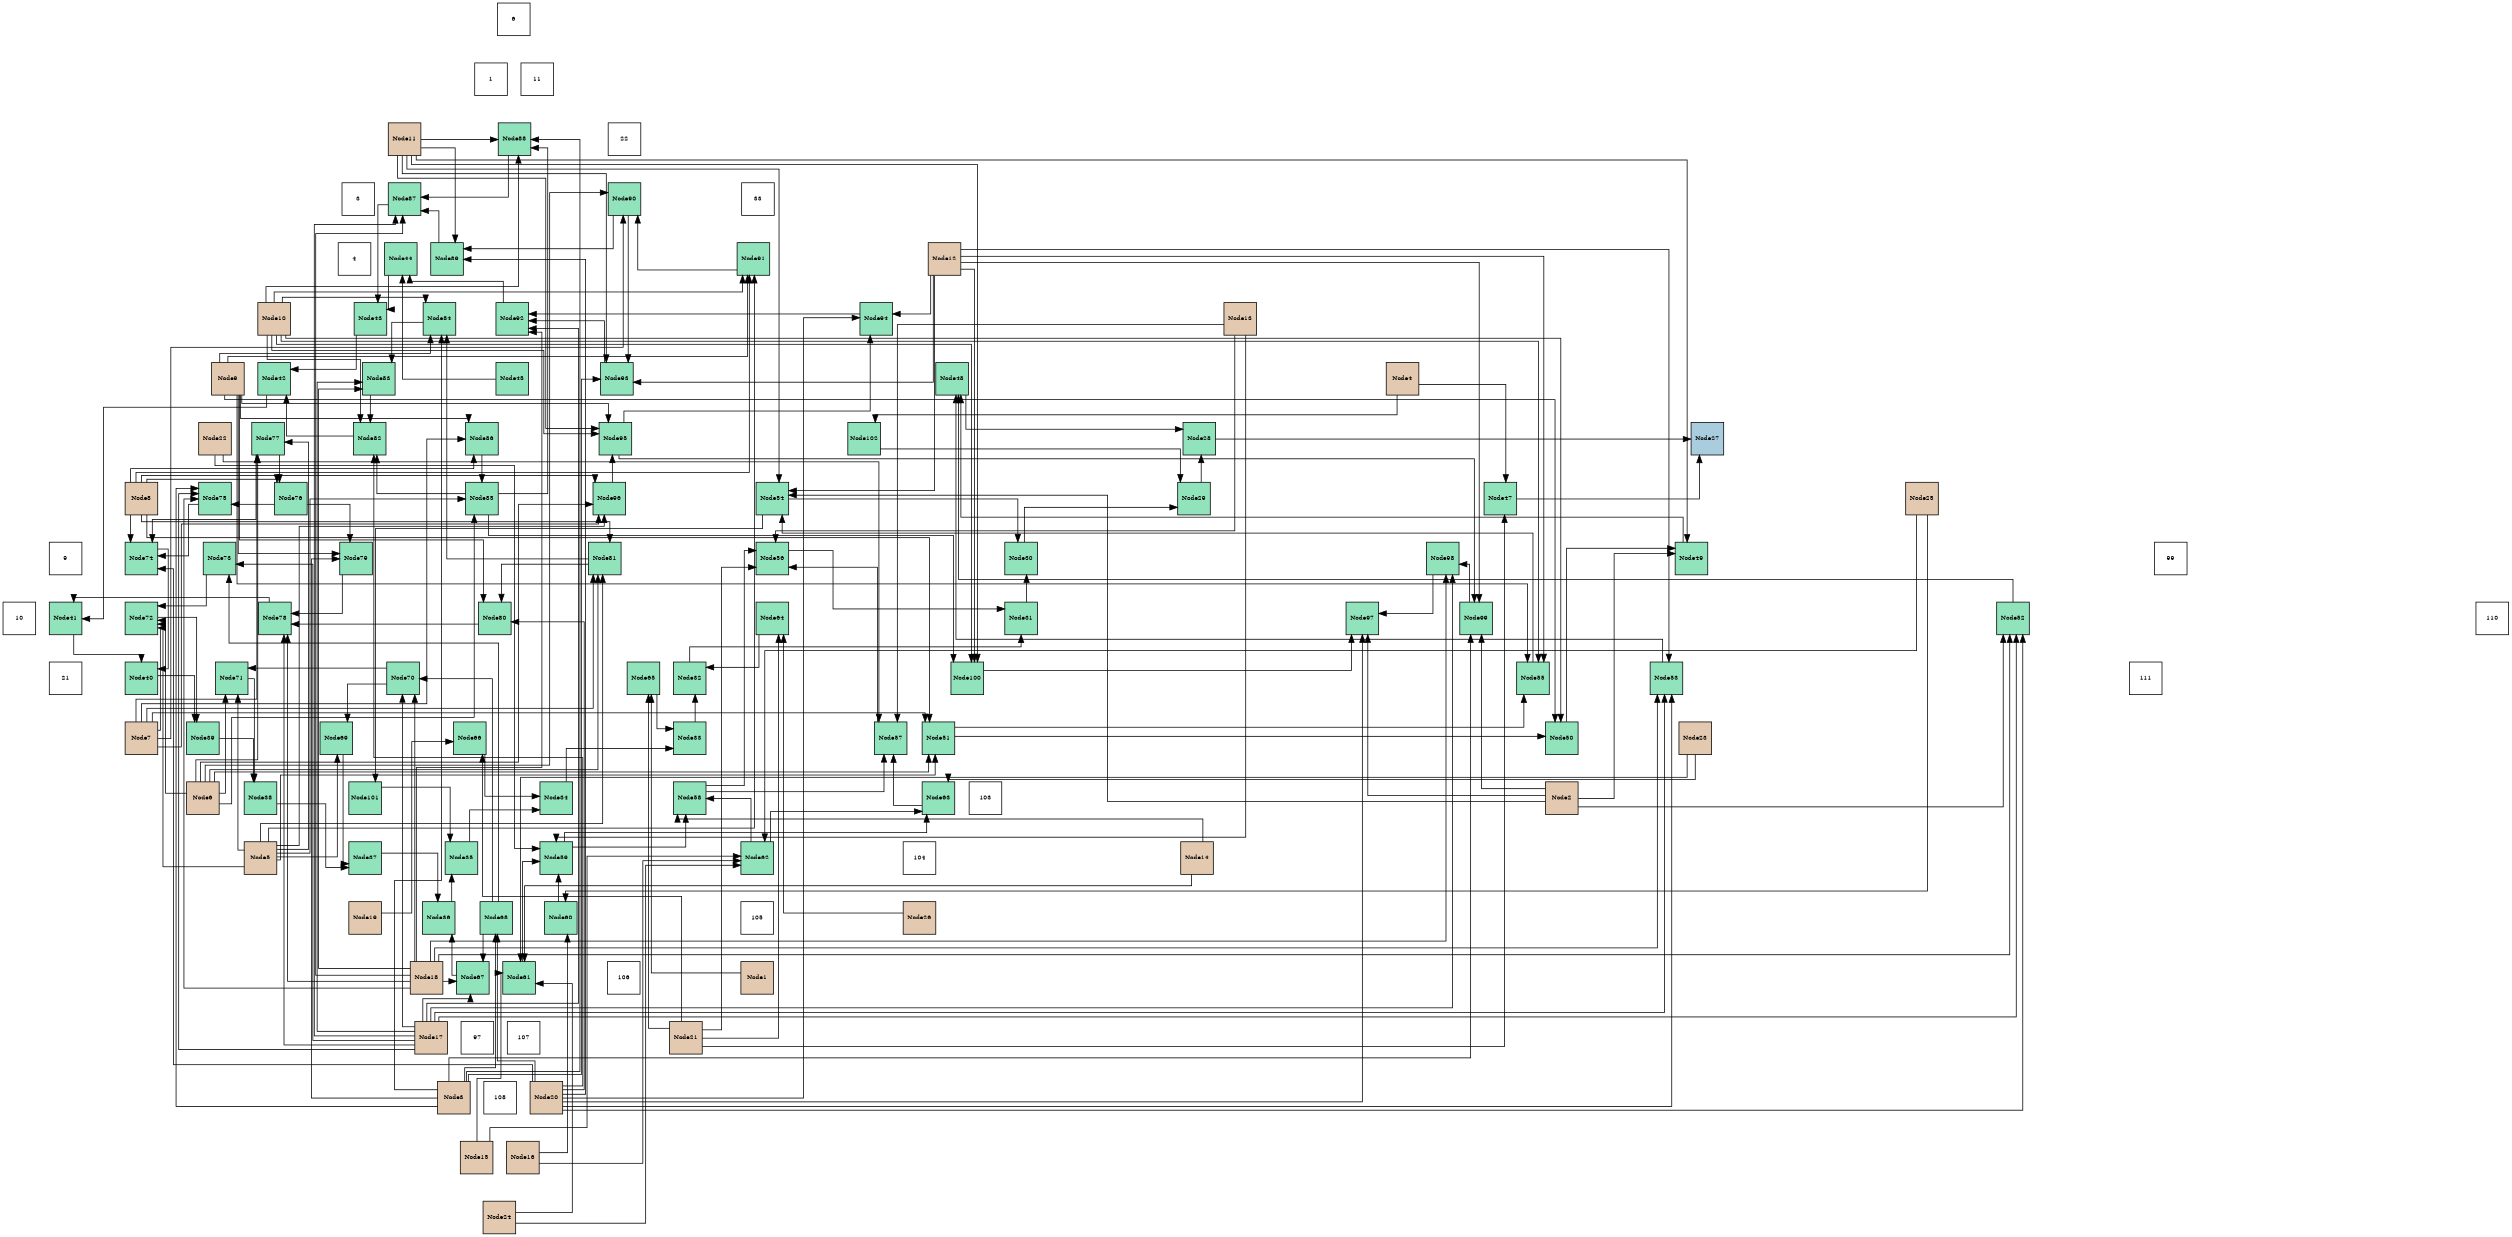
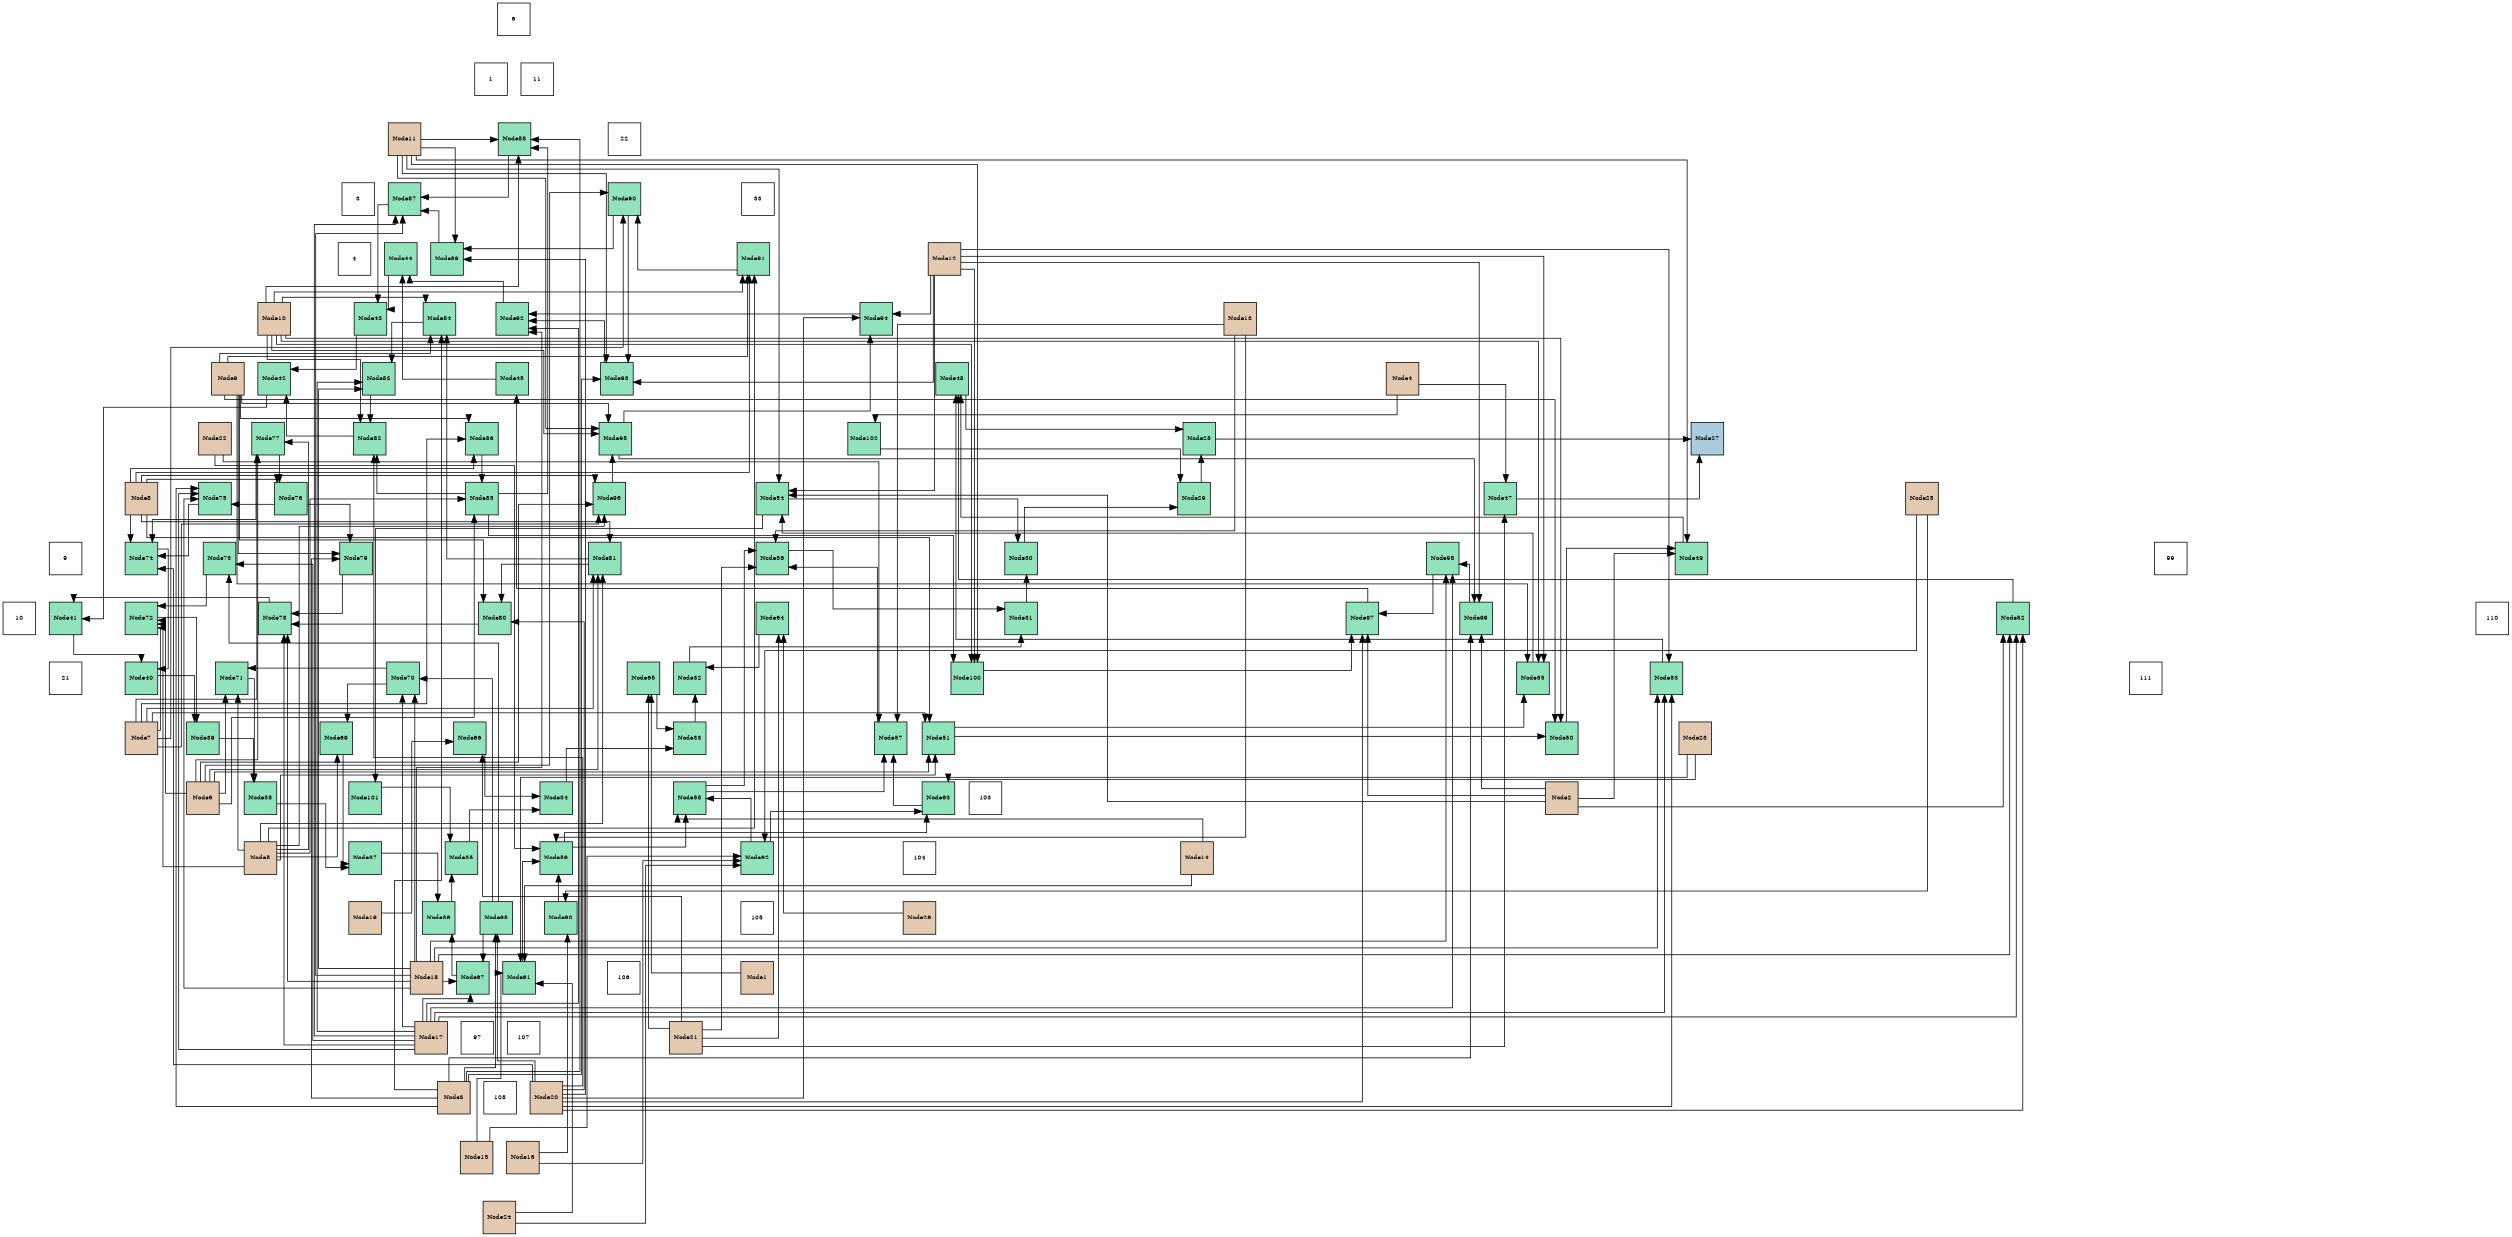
edge "Node97" -> "Node45": added
